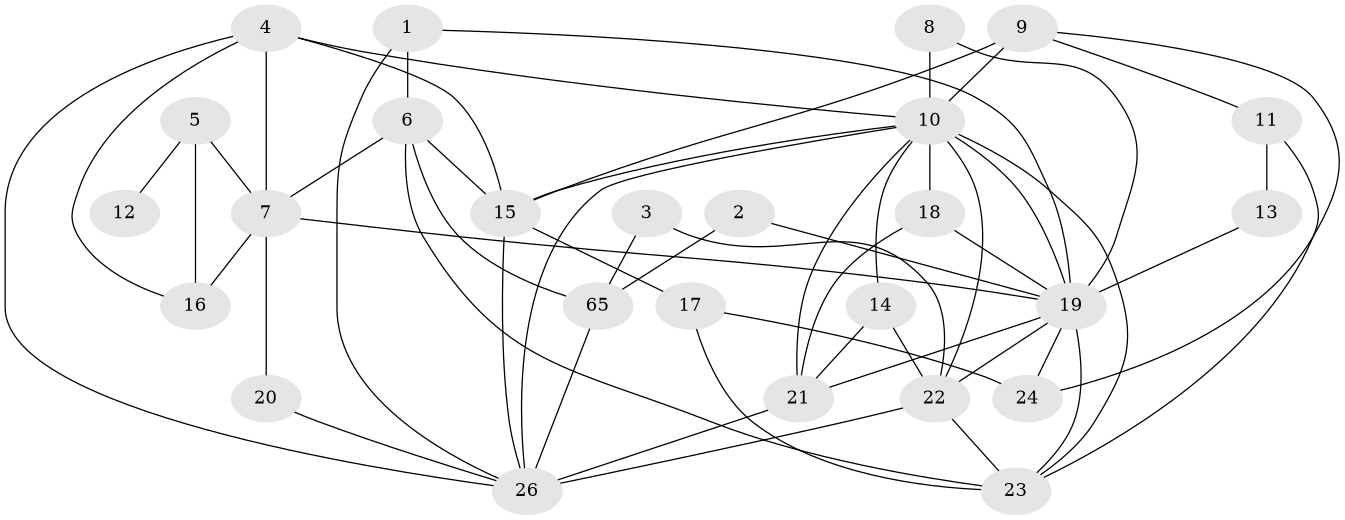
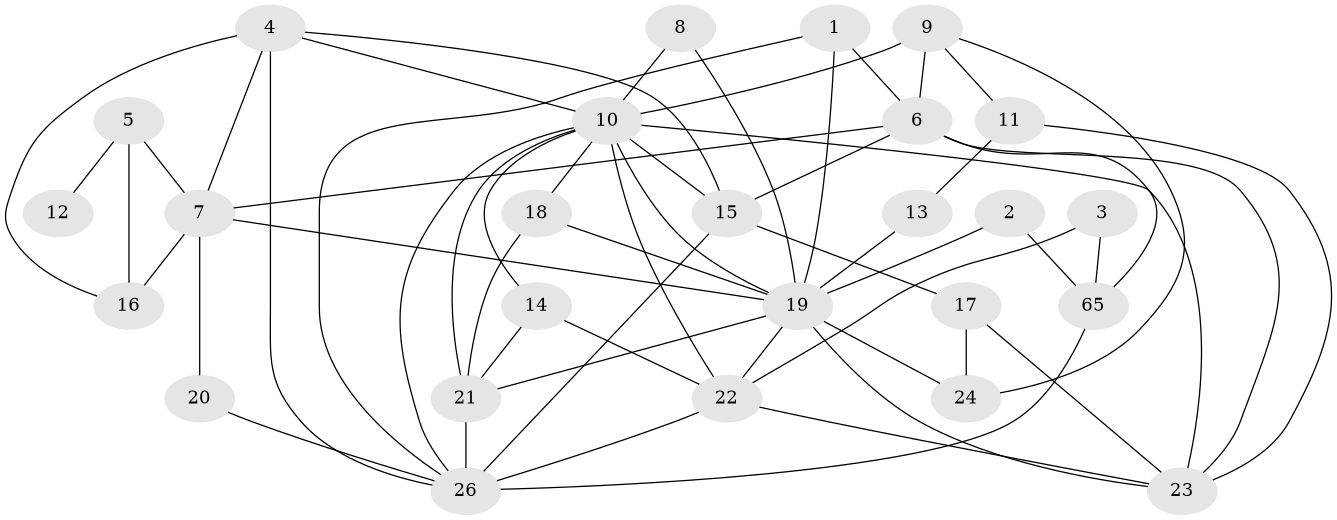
edge "9" -- "15": now "9" -- "6"
